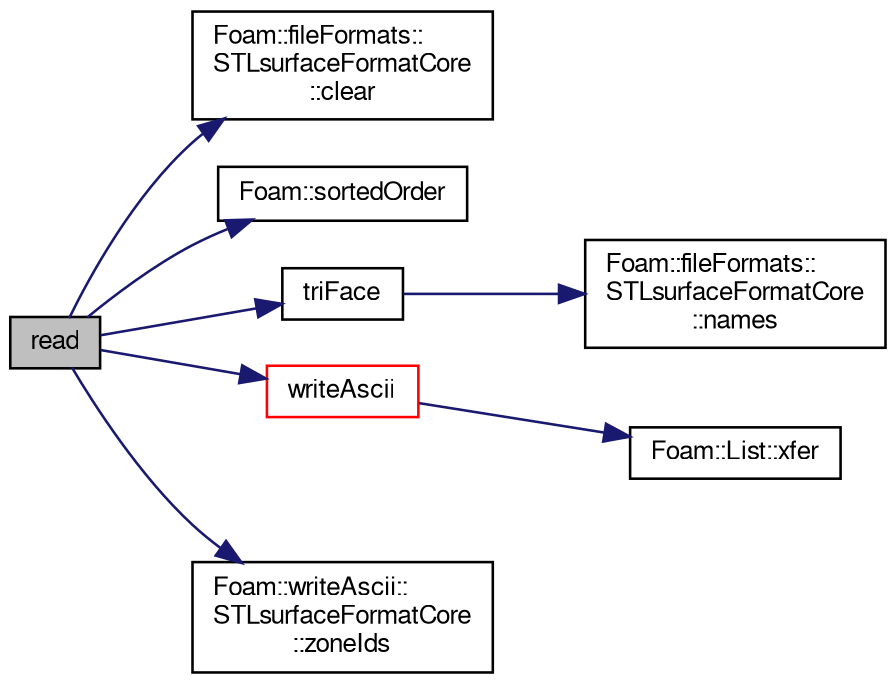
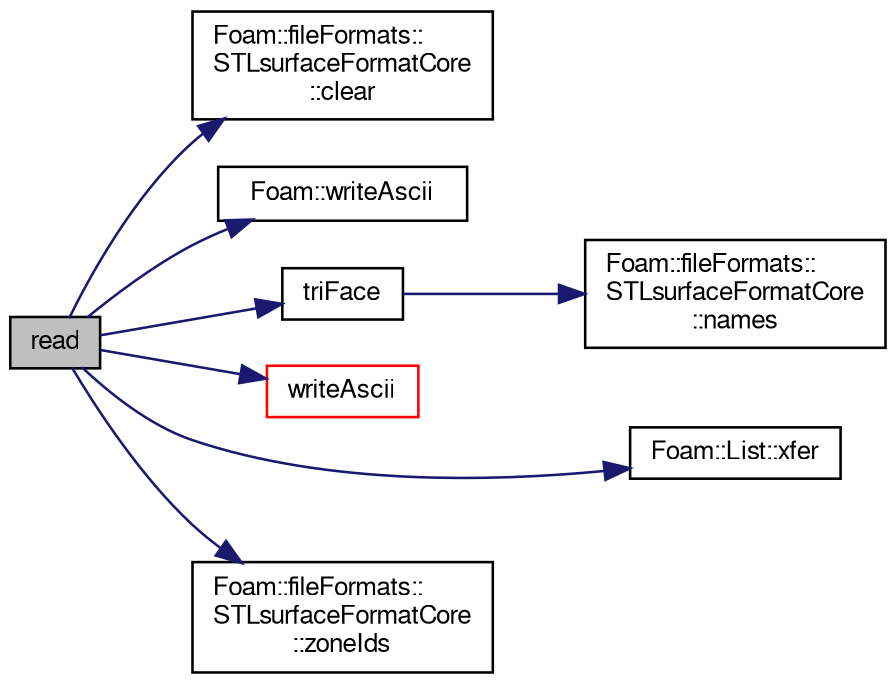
node "Foam::sortedOrder": label "Foam::sortedOrder" -> "Foam::writeAscii"
edge "writeAscii" -> "Foam::List::xfer": now "read" -> "Foam::List::xfer"
node "Foam::writeAscii:: STLsurfaceFormatCore ::zoneIds": label "Foam::writeAscii:: STLsurfaceFormatCore ::zoneIds" -> "Foam::fileFormats:: STLsurfaceFormatCore ::zoneIds"
